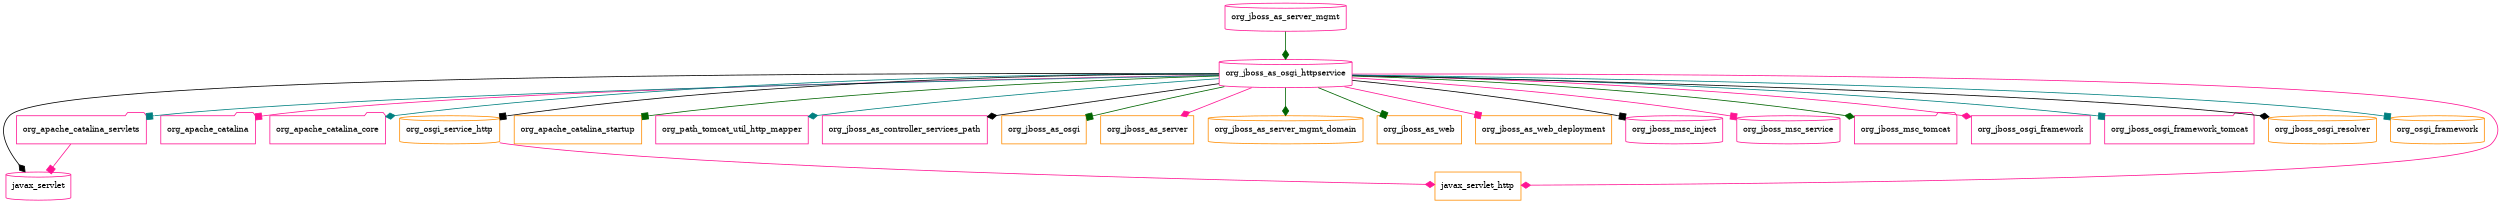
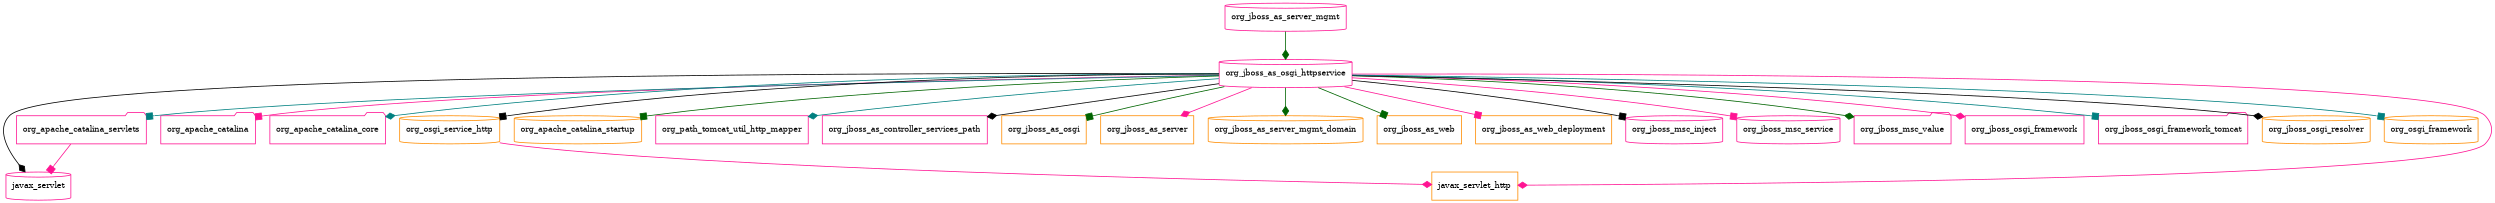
node "org_apache_catalina_startup": shape box -> cylinder
node "org_jboss_msc_tomcat": label "org_jboss_msc_tomcat" -> "org_jboss_msc_value"
